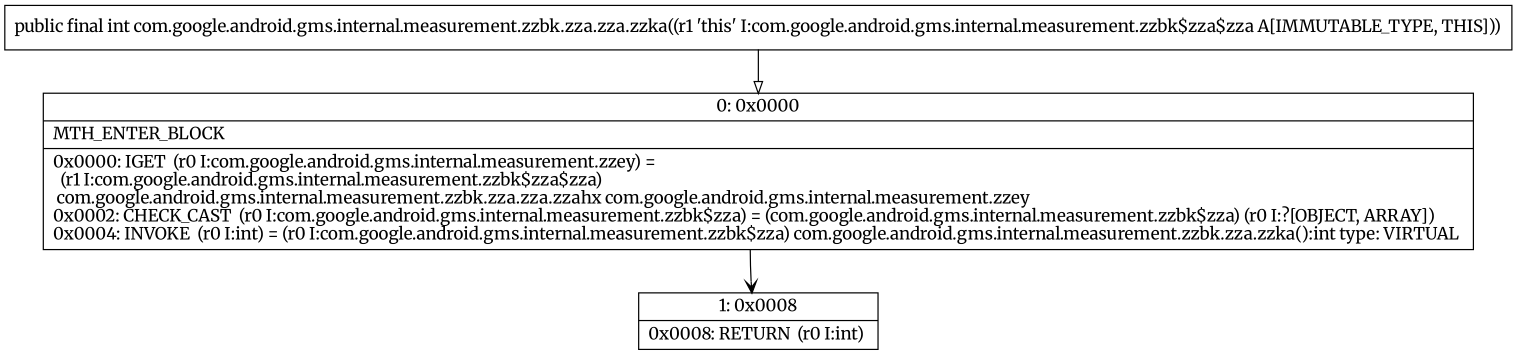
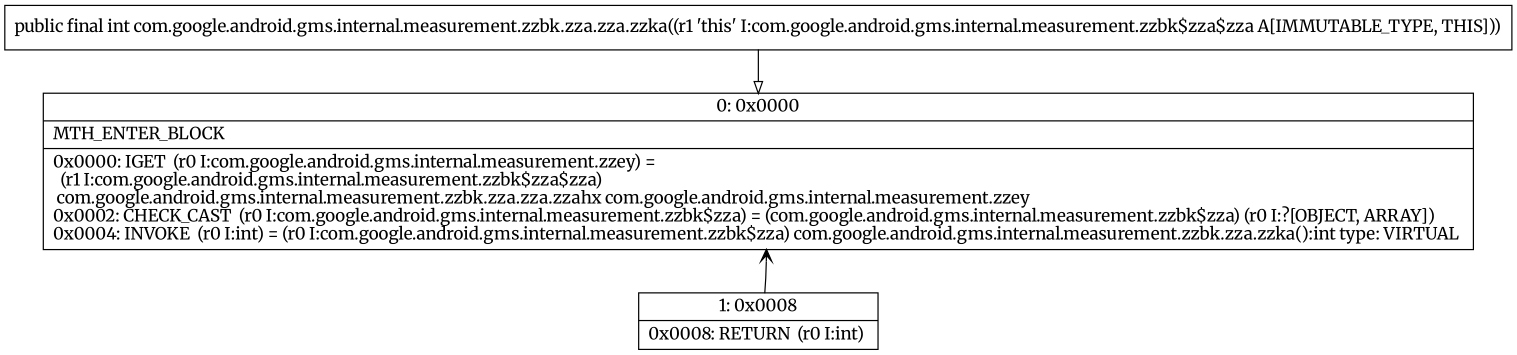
edge "0: 0x0000" -> "1: 0x0008": reversed
